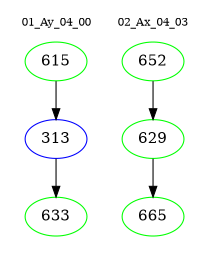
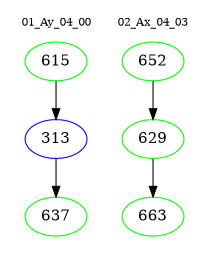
node "633": label "633" -> "637"
node "665": label "665" -> "663"
